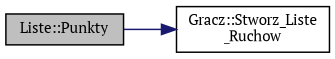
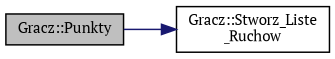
node "Liste::Punkty": label "Liste::Punkty" -> "Gracz::Punkty"
